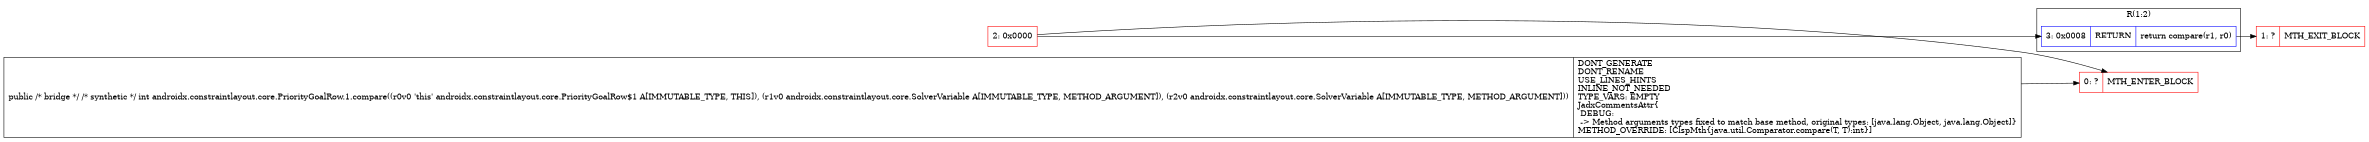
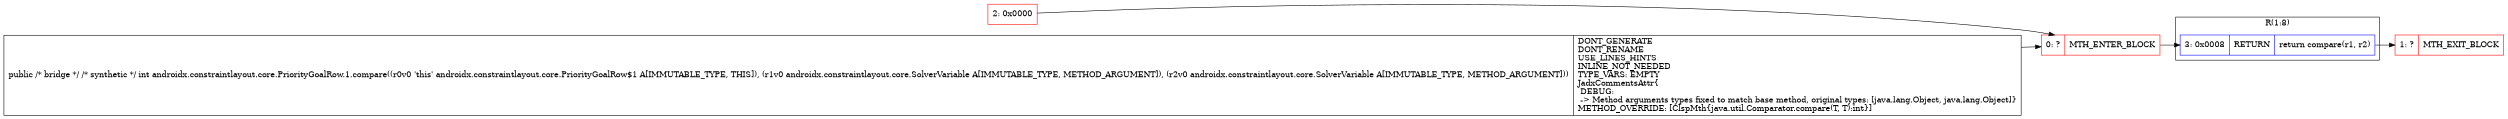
cluster "R(1:2)": label "R(1:2)" -> "R(1:8)"
edge "2: 0x0000" -> "3: 0x0008": now "0: ?" -> "3: 0x0008"
node "3: 0x0008": text "return compare(r1, r0)" -> "return compare(r1, r2)"
